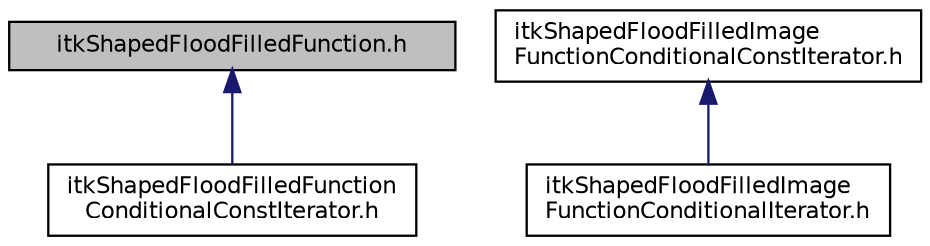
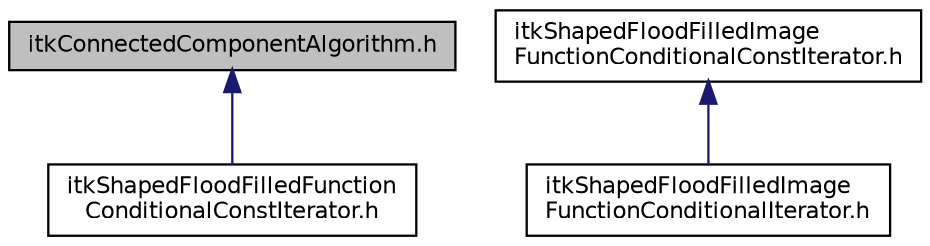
node "itkShapedFloodFilledFunction.h": label "itkShapedFloodFilledFunction.h" -> "itkConnectedComponentAlgorithm.h"
